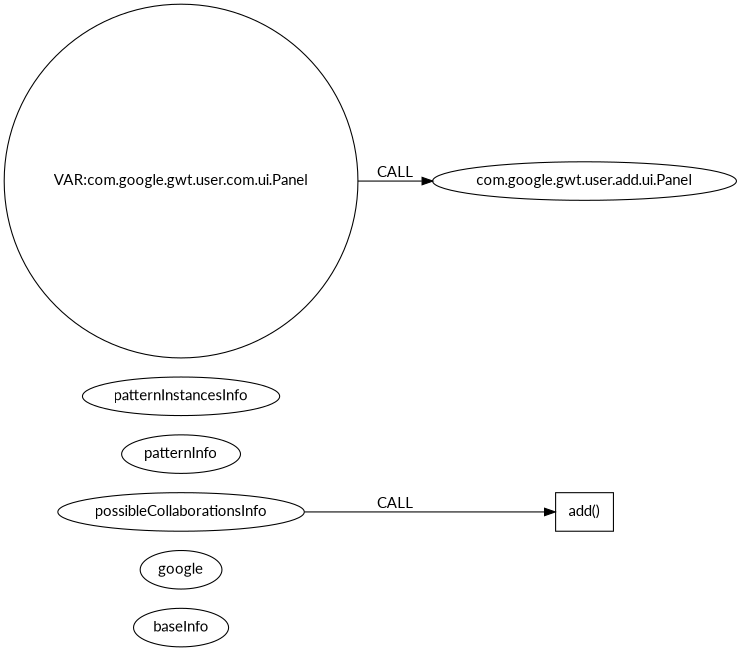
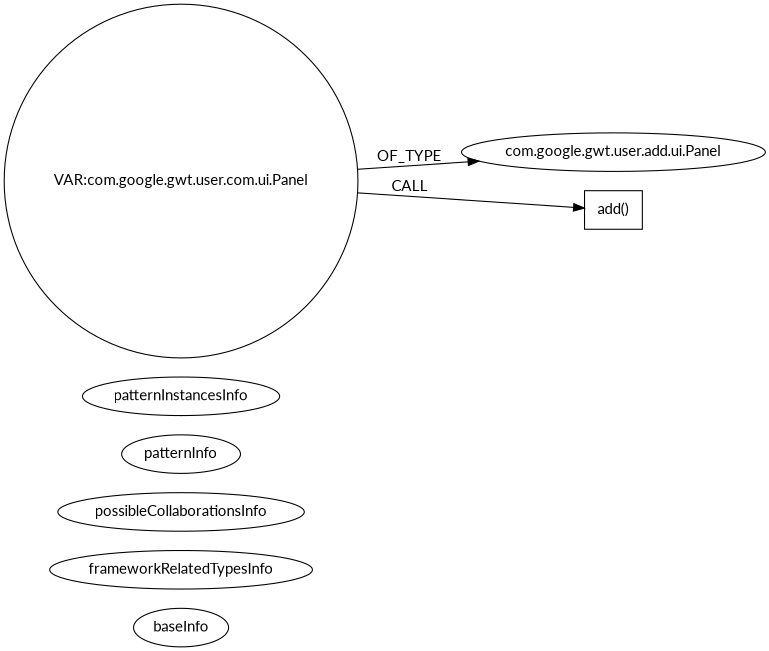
edge "VAR:com.google.gwt.user.com.ui.Panel" -> "com.google.gwt.user.add.ui.Panel": label "CALL" -> "OF_TYPE"
edge "possibleCollaborationsInfo" -> "add()": now "VAR:com.google.gwt.user.com.ui.Panel" -> "add()"
node "google": label "google" -> "frameworkRelatedTypesInfo"
